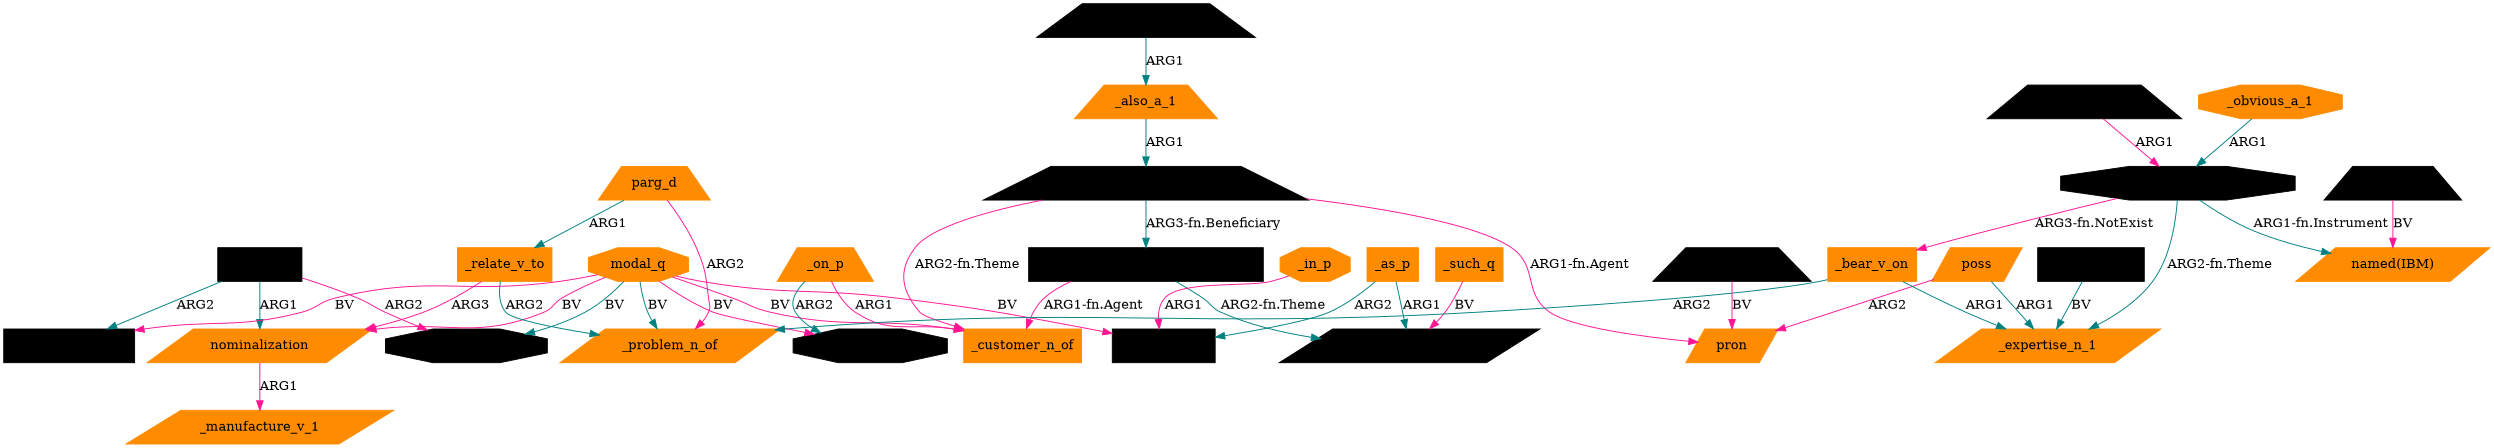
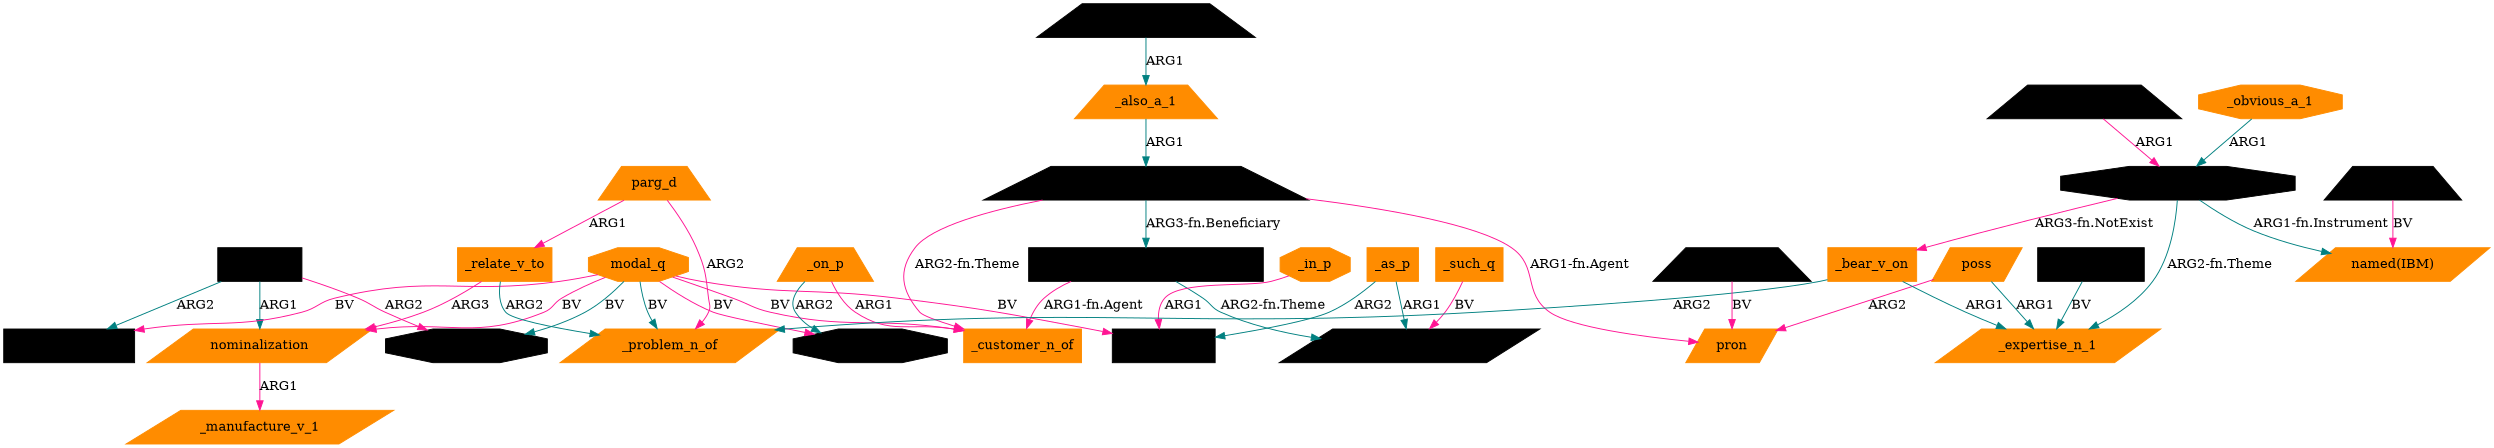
edge "parg_d" -> "_relate_v_to": color teal -> deeppink
